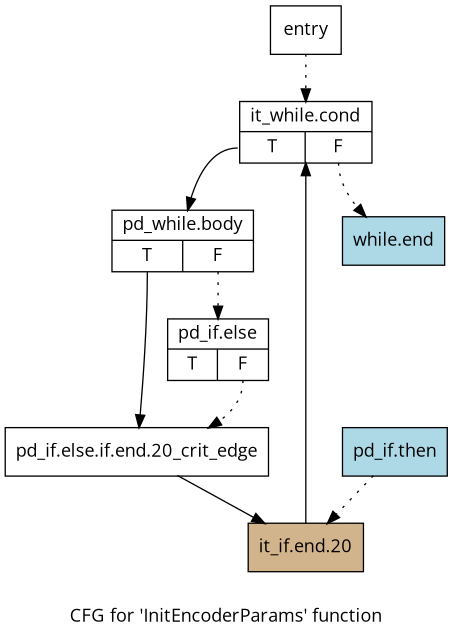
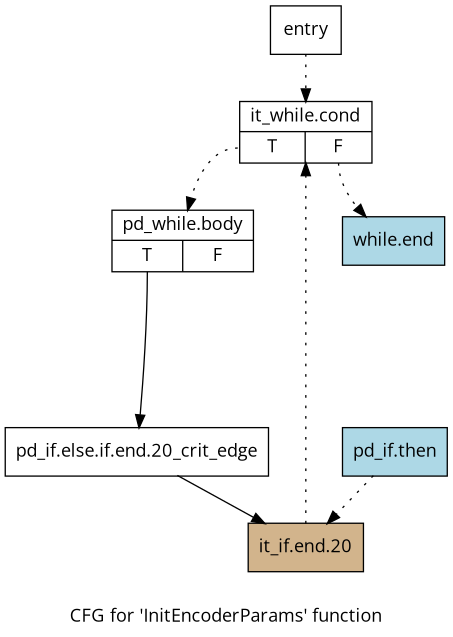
edge "it_while.cond" -> "pd_while.body": style solid -> dotted
node "pd_if.else": removed
edge "it_if.end.20" -> "it_while.cond": style solid -> dotted
